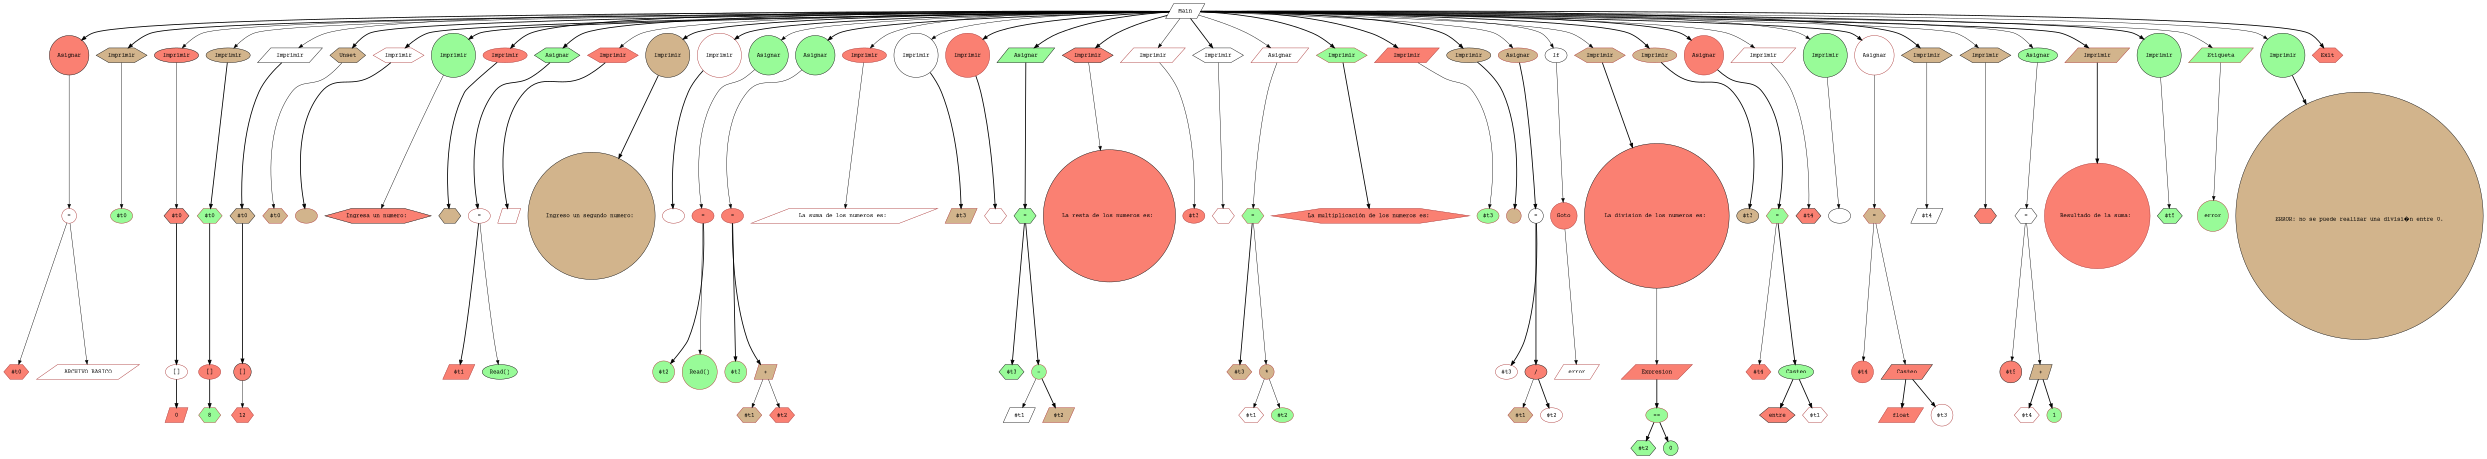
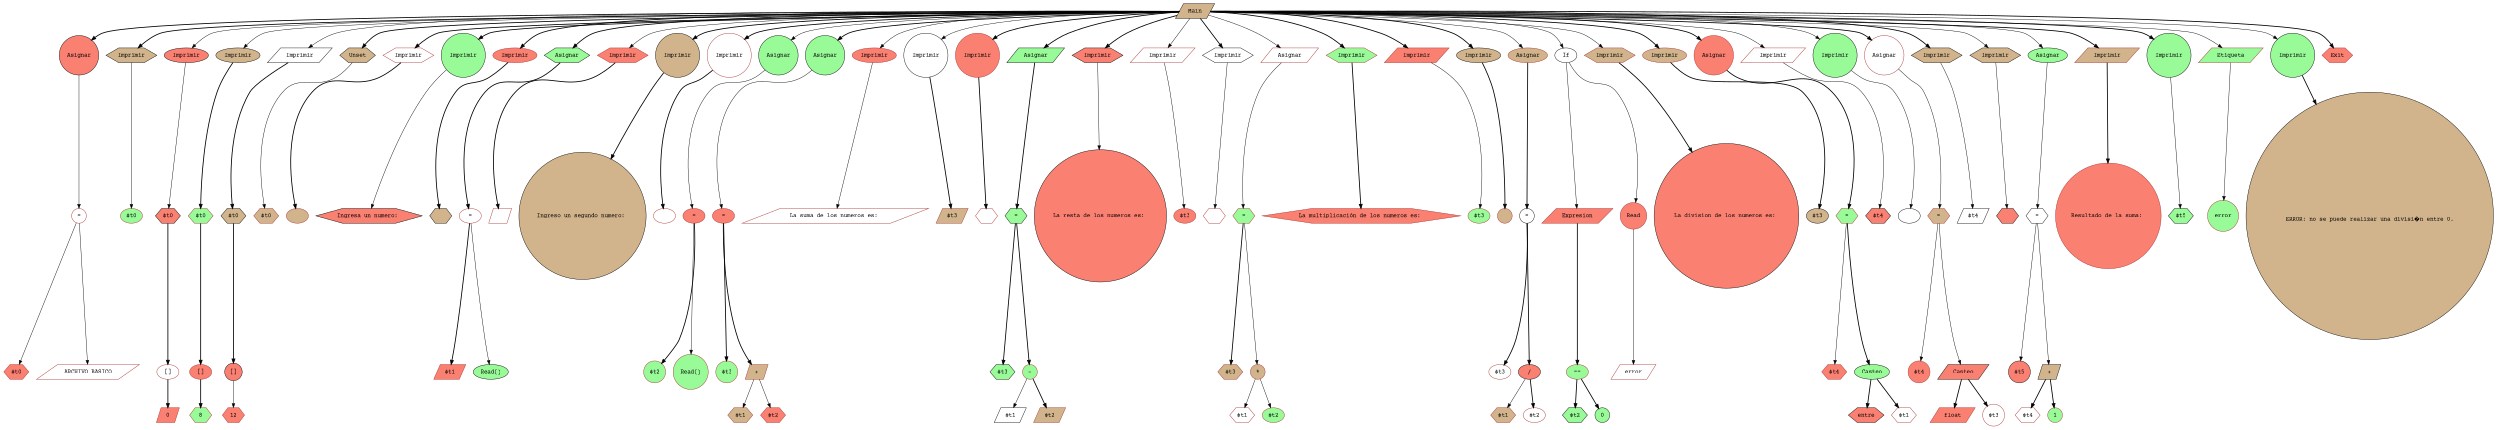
node "Main": fillcolor white -> tan
node "Goto": label "Goto" -> "Read"
edge "La division de los numeros es:" -> "Expresion": now "If" -> "Expresion"
